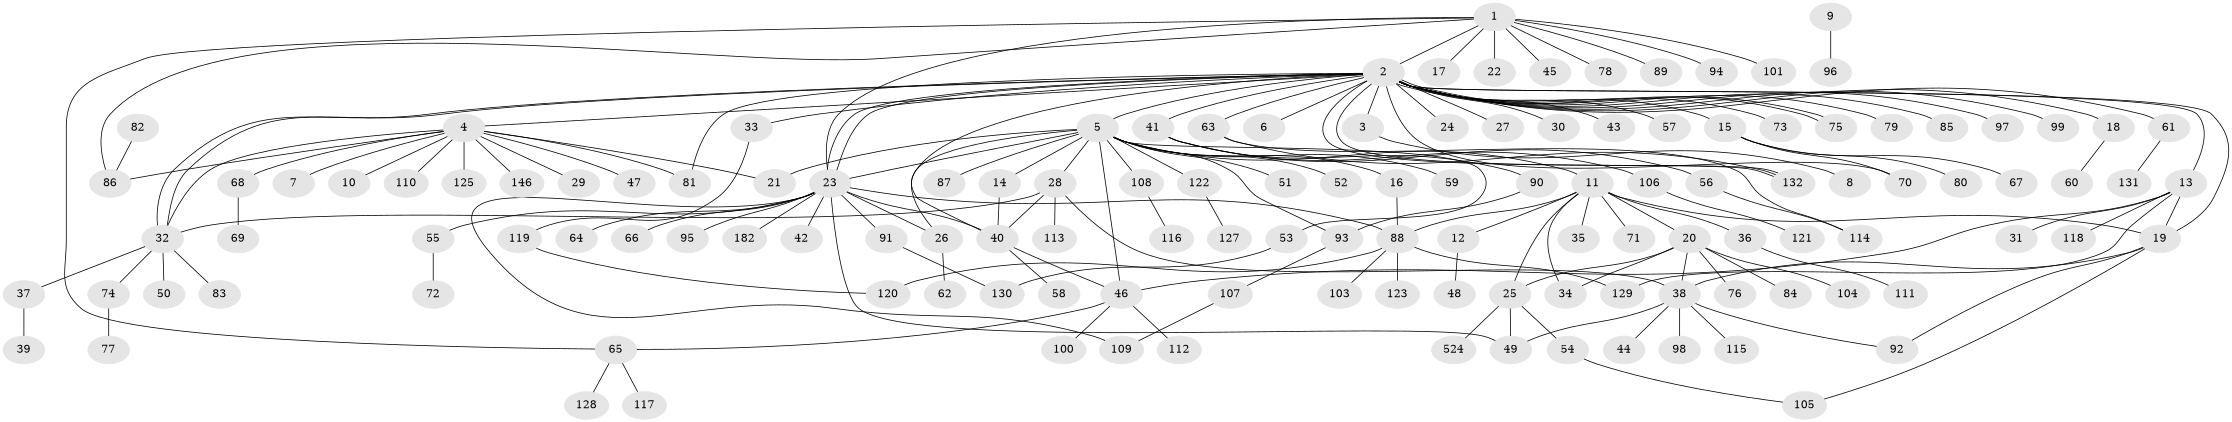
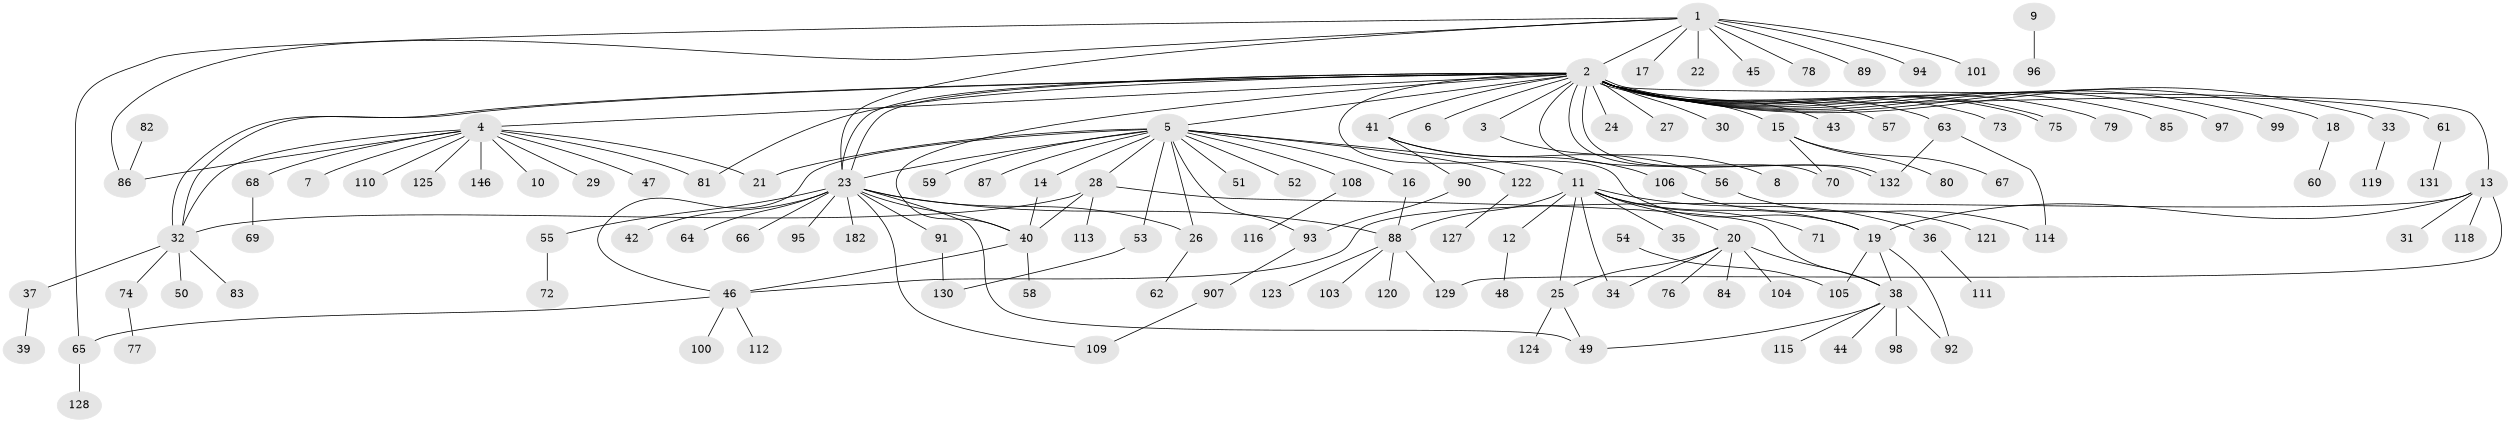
edge "119" -- "120": removed
node "107": label "107" -> "907"
edge "25" -- "54": removed
node "524": label "524" -> "124"
node "117": removed
